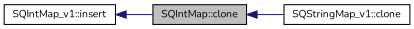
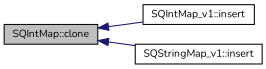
edge "SQIntMap::clone" -> "SQIntMap_v1::insert": reversed
node "SQStringMap_v1::clone": label "SQStringMap_v1::clone" -> "SQStringMap_v1::insert"
